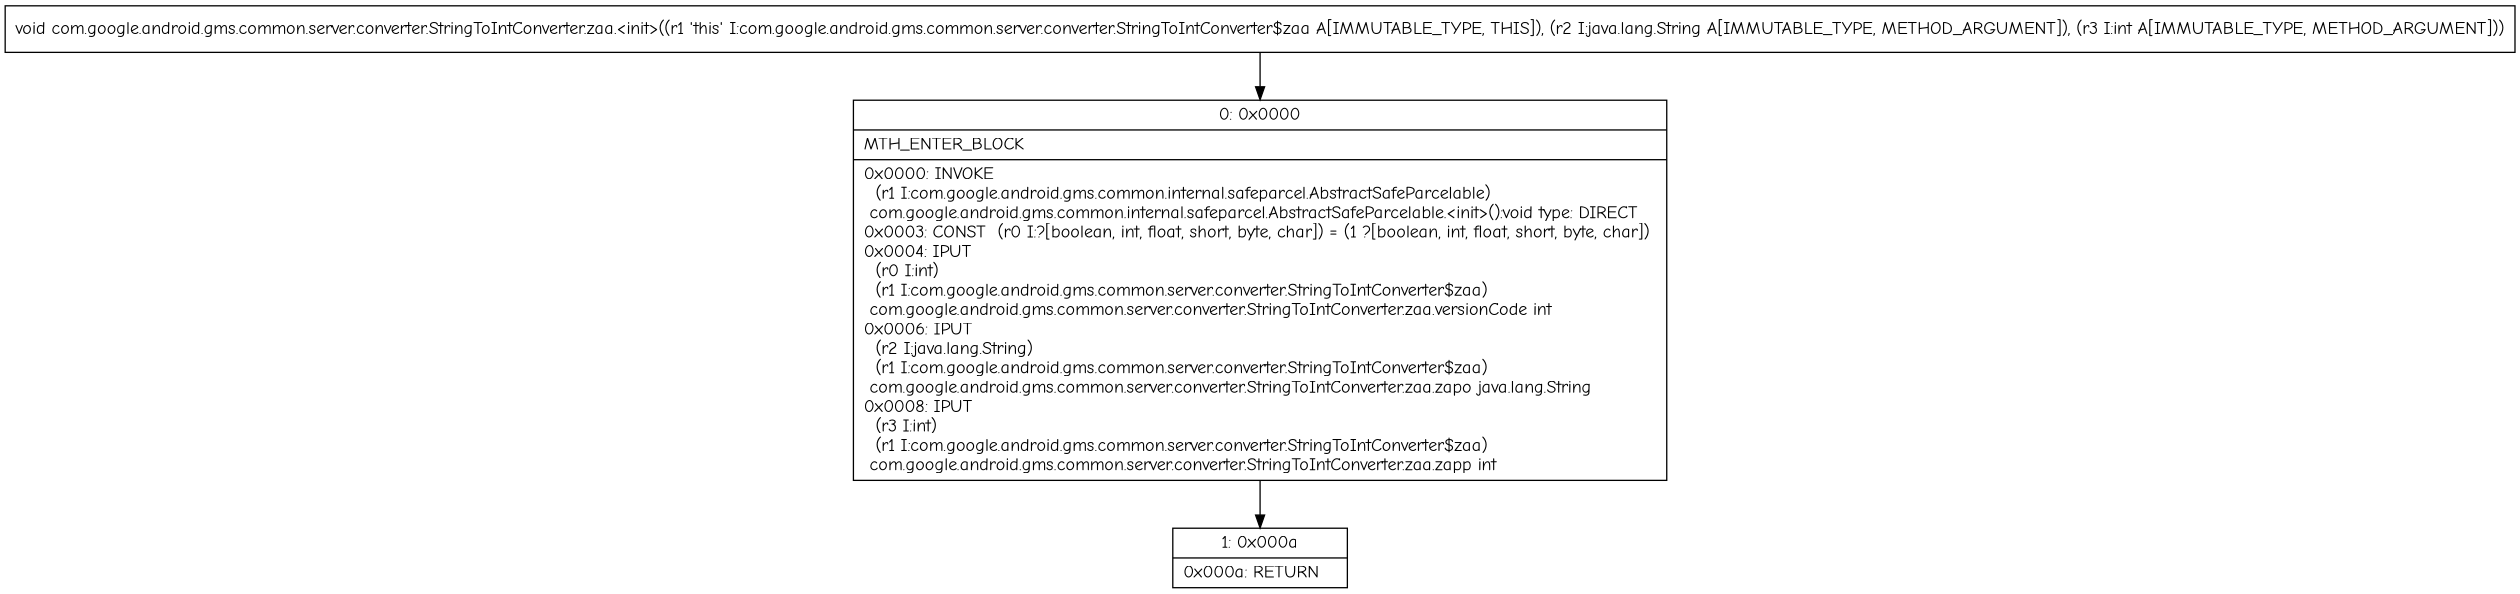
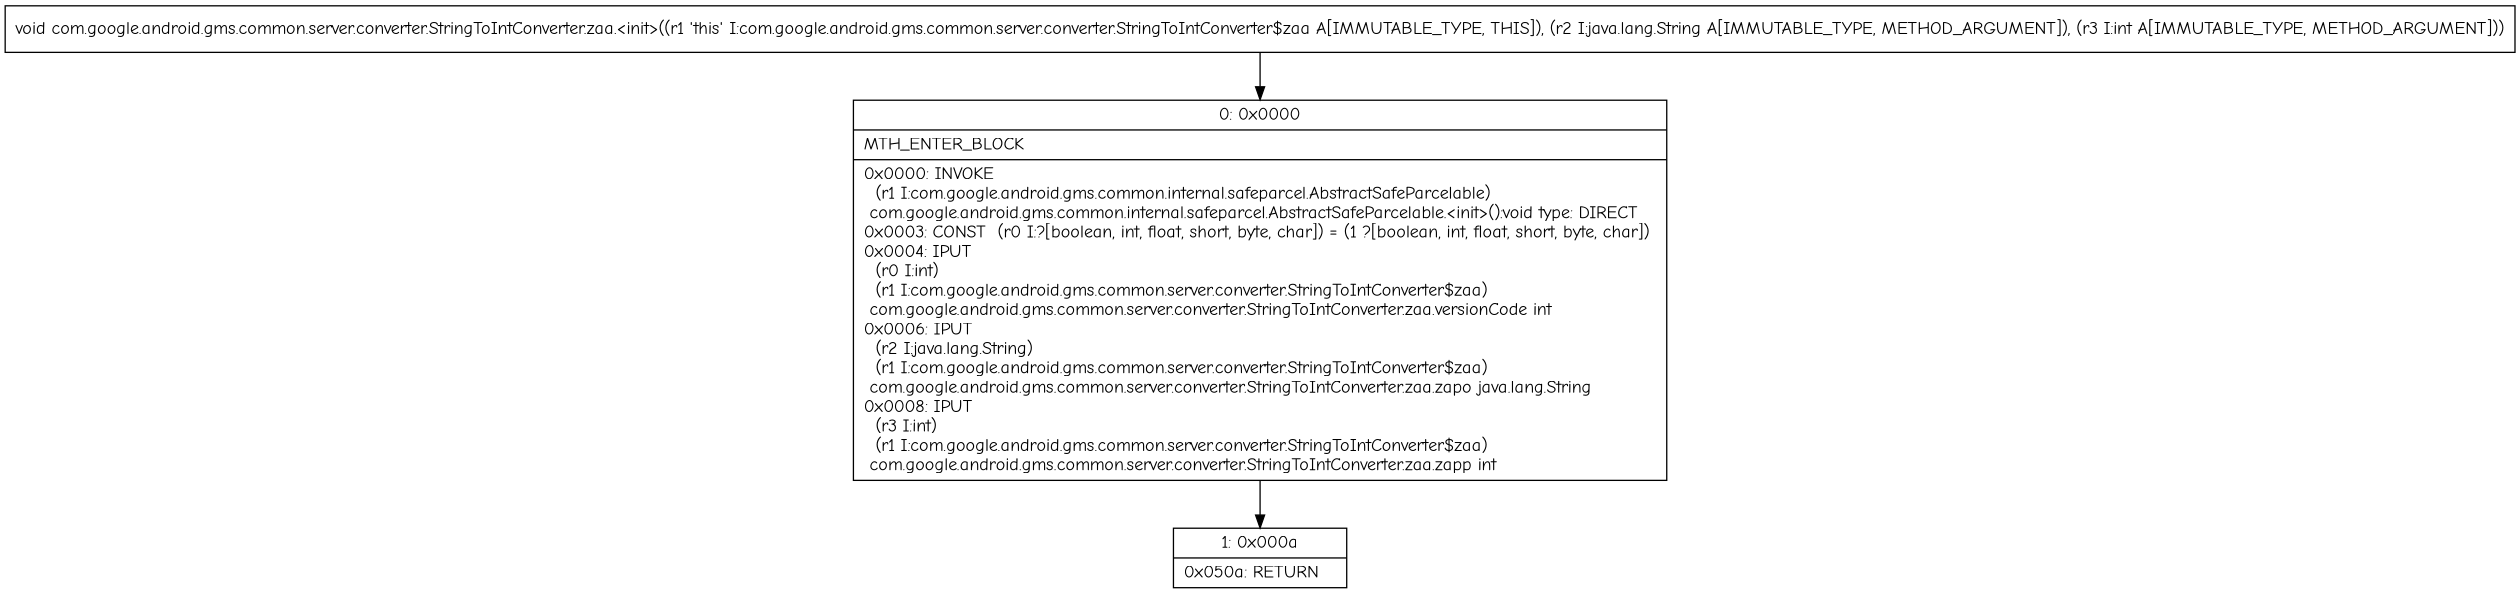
node "1: 0x000a": text "0x000a: RETURN" -> "0x050a: RETURN"
